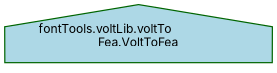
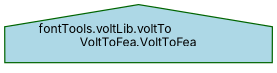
node "fontTools.voltLib.voltTo Fea.VoltToFea": label "fontTools.voltLib.voltTo Fea.VoltToFea" -> "fontTools.voltLib.voltTo VoltToFea.VoltToFea"
